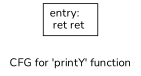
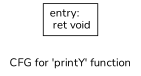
node "entry:": text "ret ret" -> "ret void"
